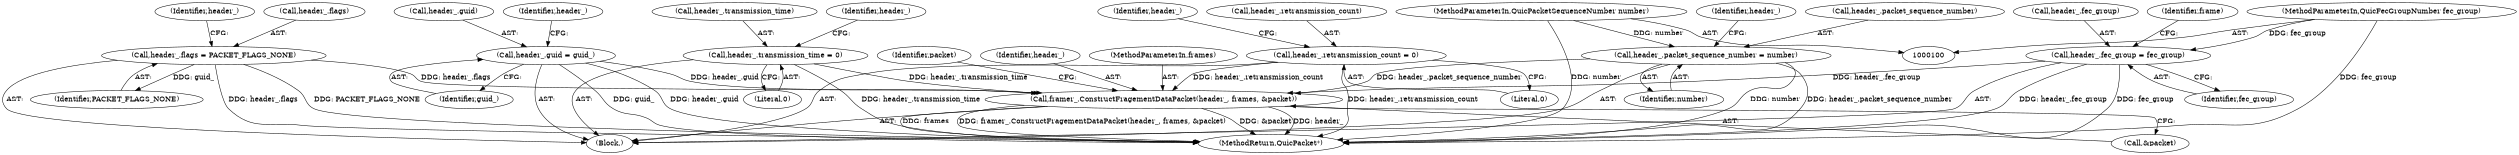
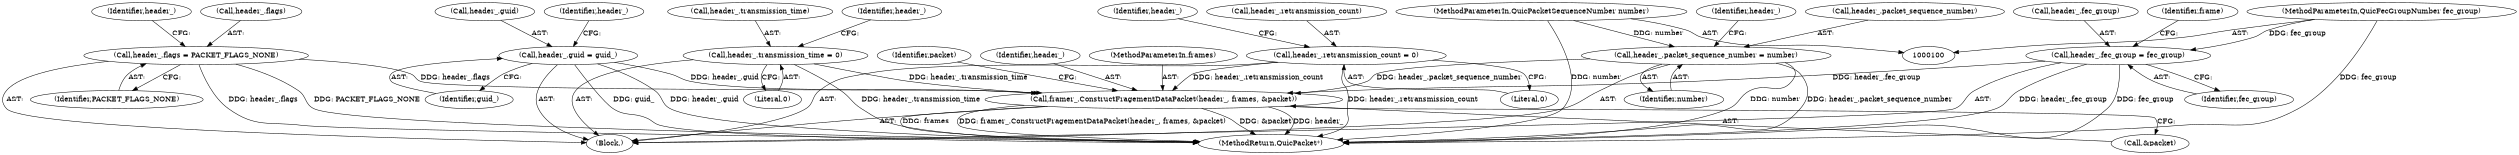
edge "(Call,header_.flags = PACKET_FLAGS_NONE)" -> "(Identifier,PACKET_FLAGS_NONE)": label "DDG: guid_" -> "CFG: "
